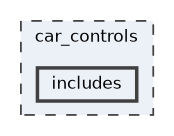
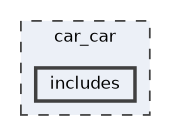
cluster "car_controls": label "car_controls" -> "car_car"
